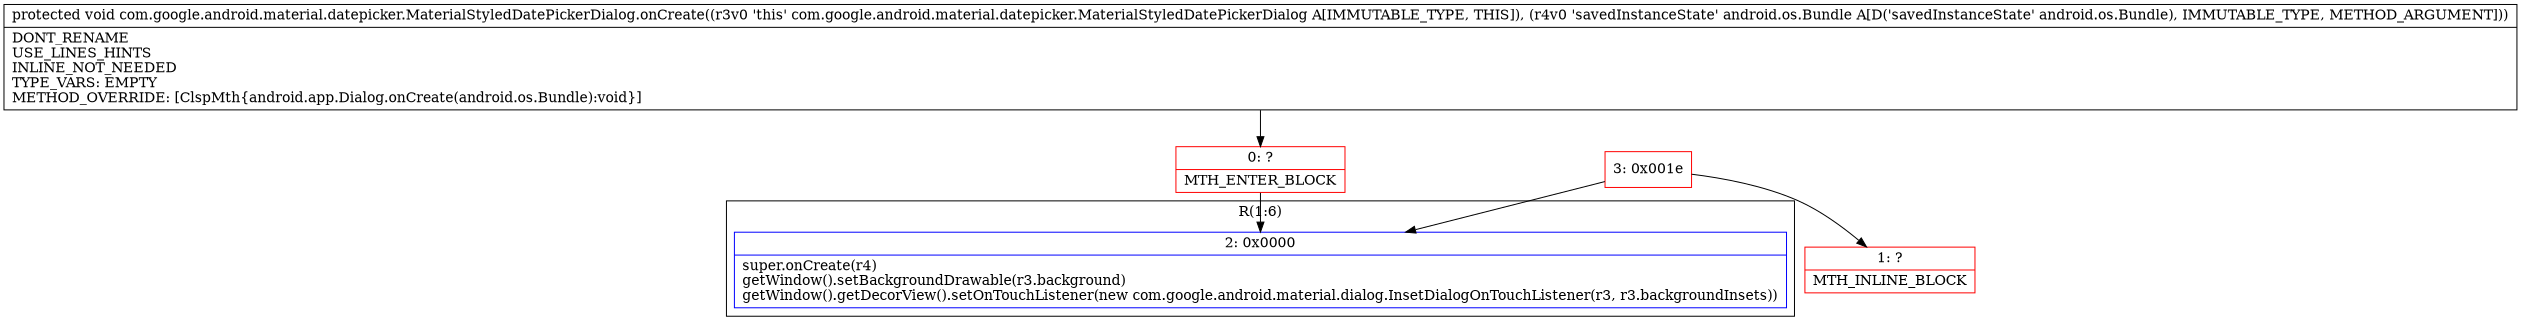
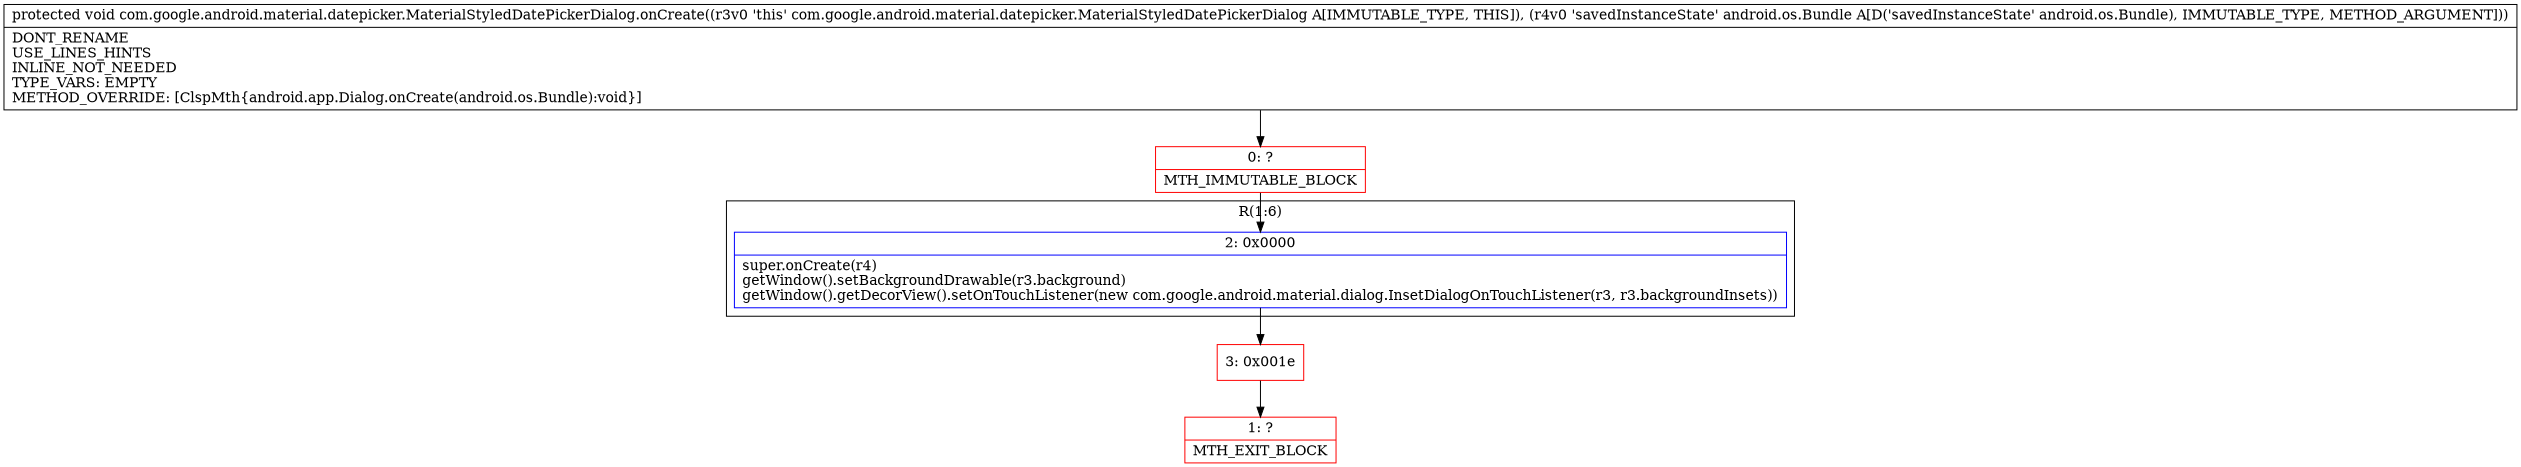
node "0: ?": text "MTH_ENTER_BLOCK" -> "MTH_IMMUTABLE_BLOCK"
edge "3: 0x001e" -> "2: 0x0000": reversed
node "1: ?": text "MTH_INLINE_BLOCK" -> "MTH_EXIT_BLOCK"
